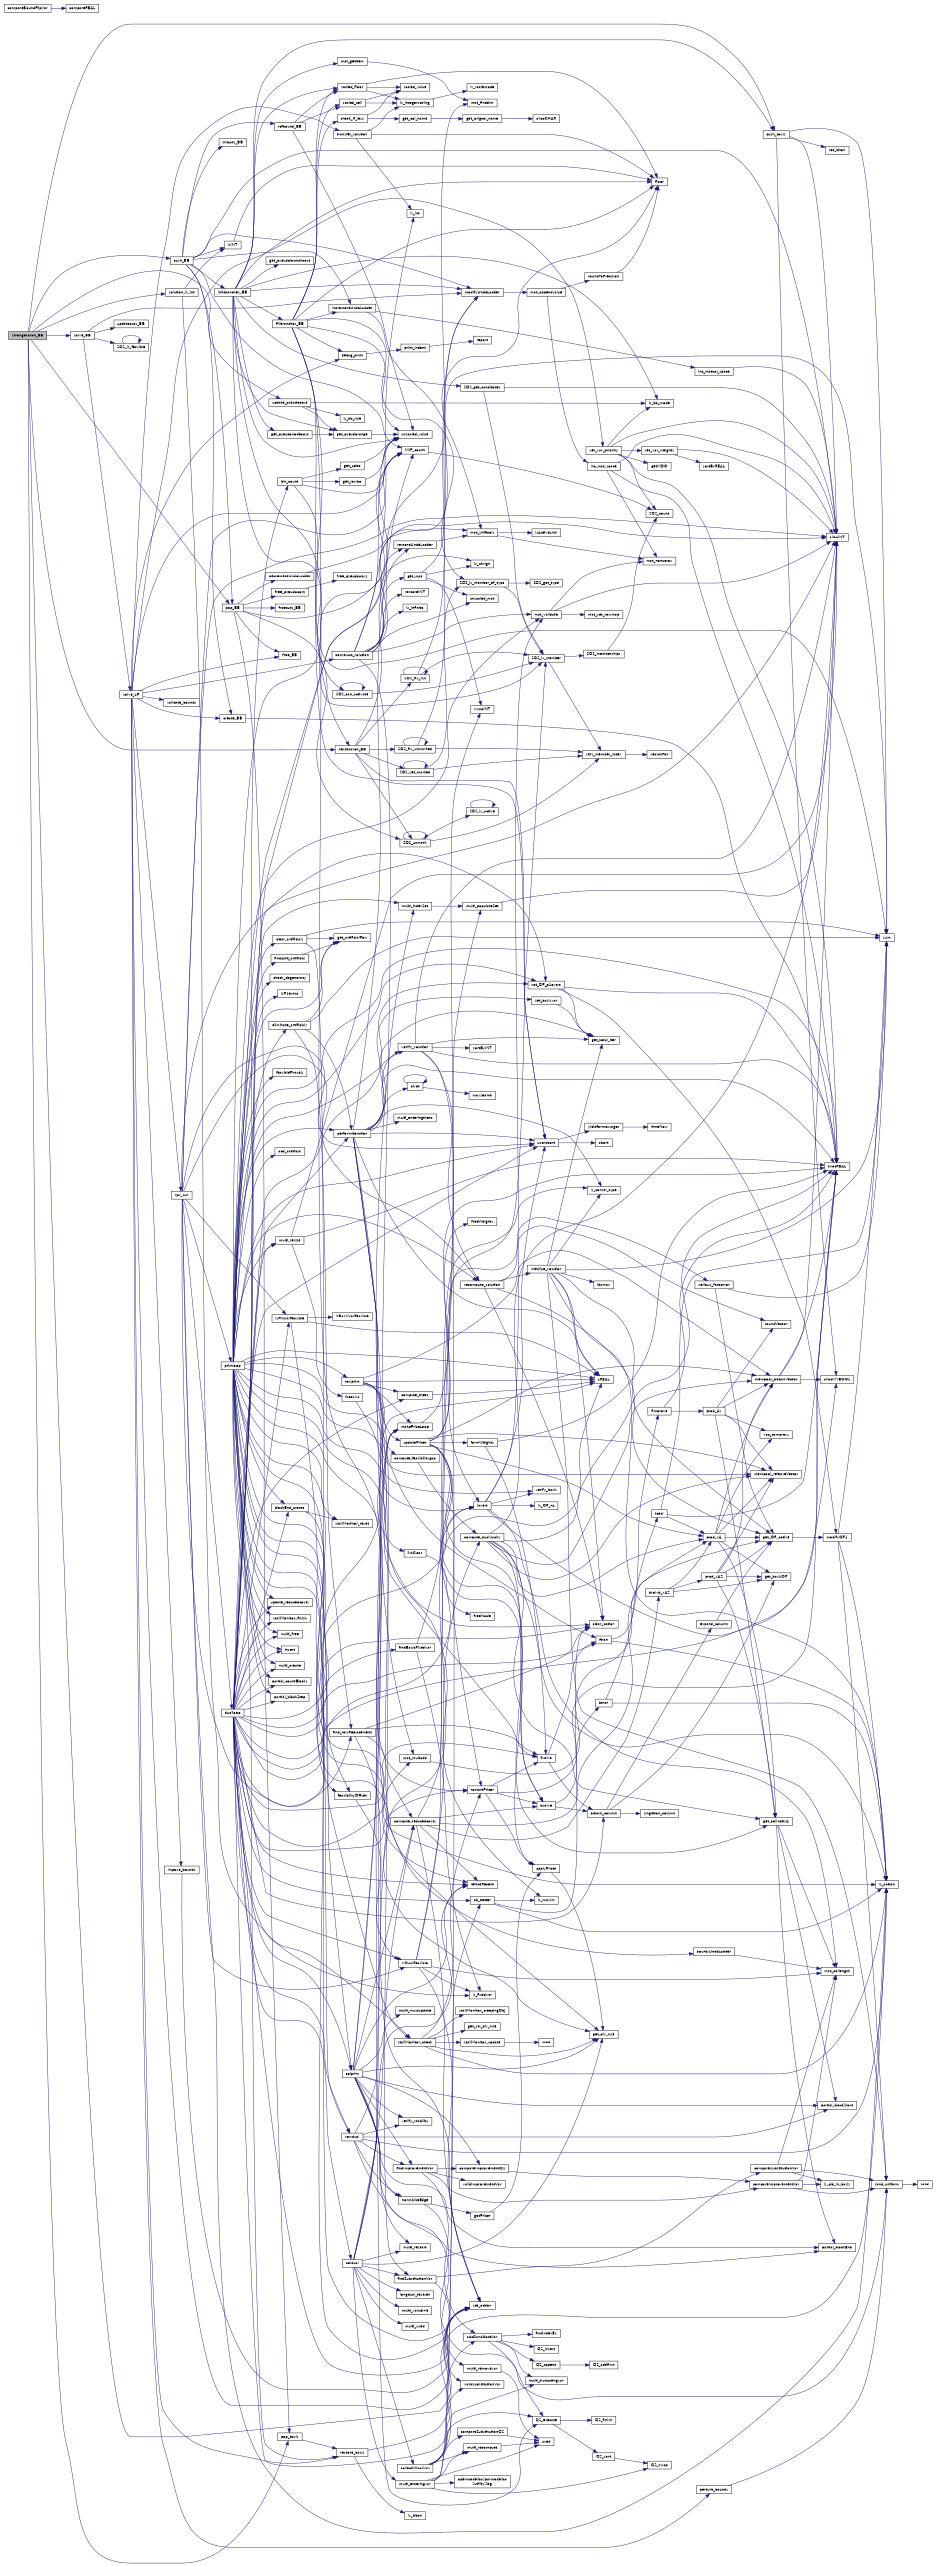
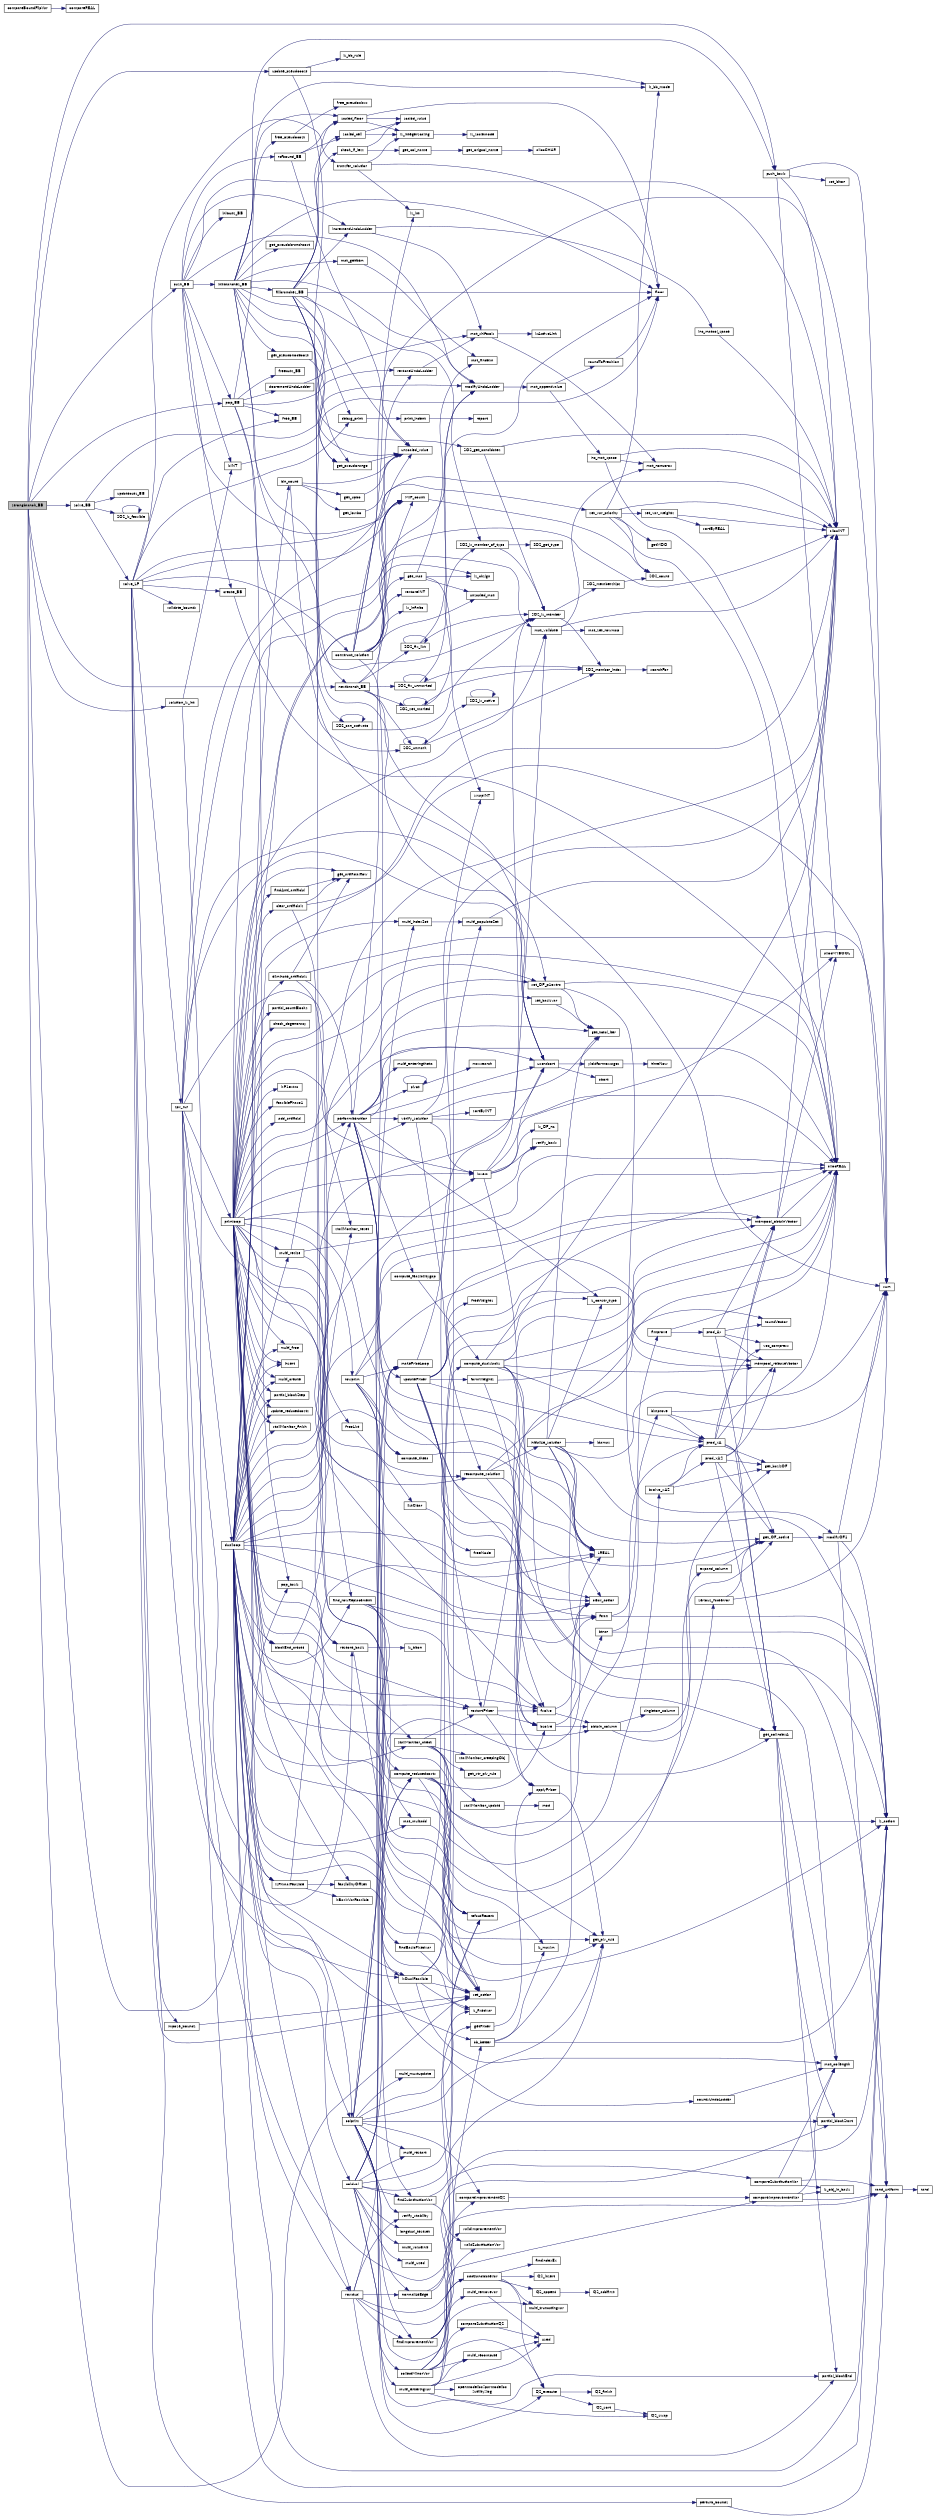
node "total": label "total" -> "bimprove"
edge "dualloop" -> "partial_countBlocks": removed
